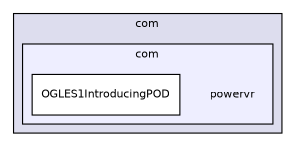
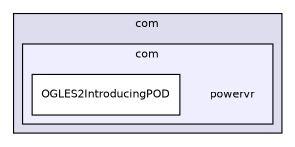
node "OGLES1IntroducingPOD": label "OGLES1IntroducingPOD" -> "OGLES2IntroducingPOD"
